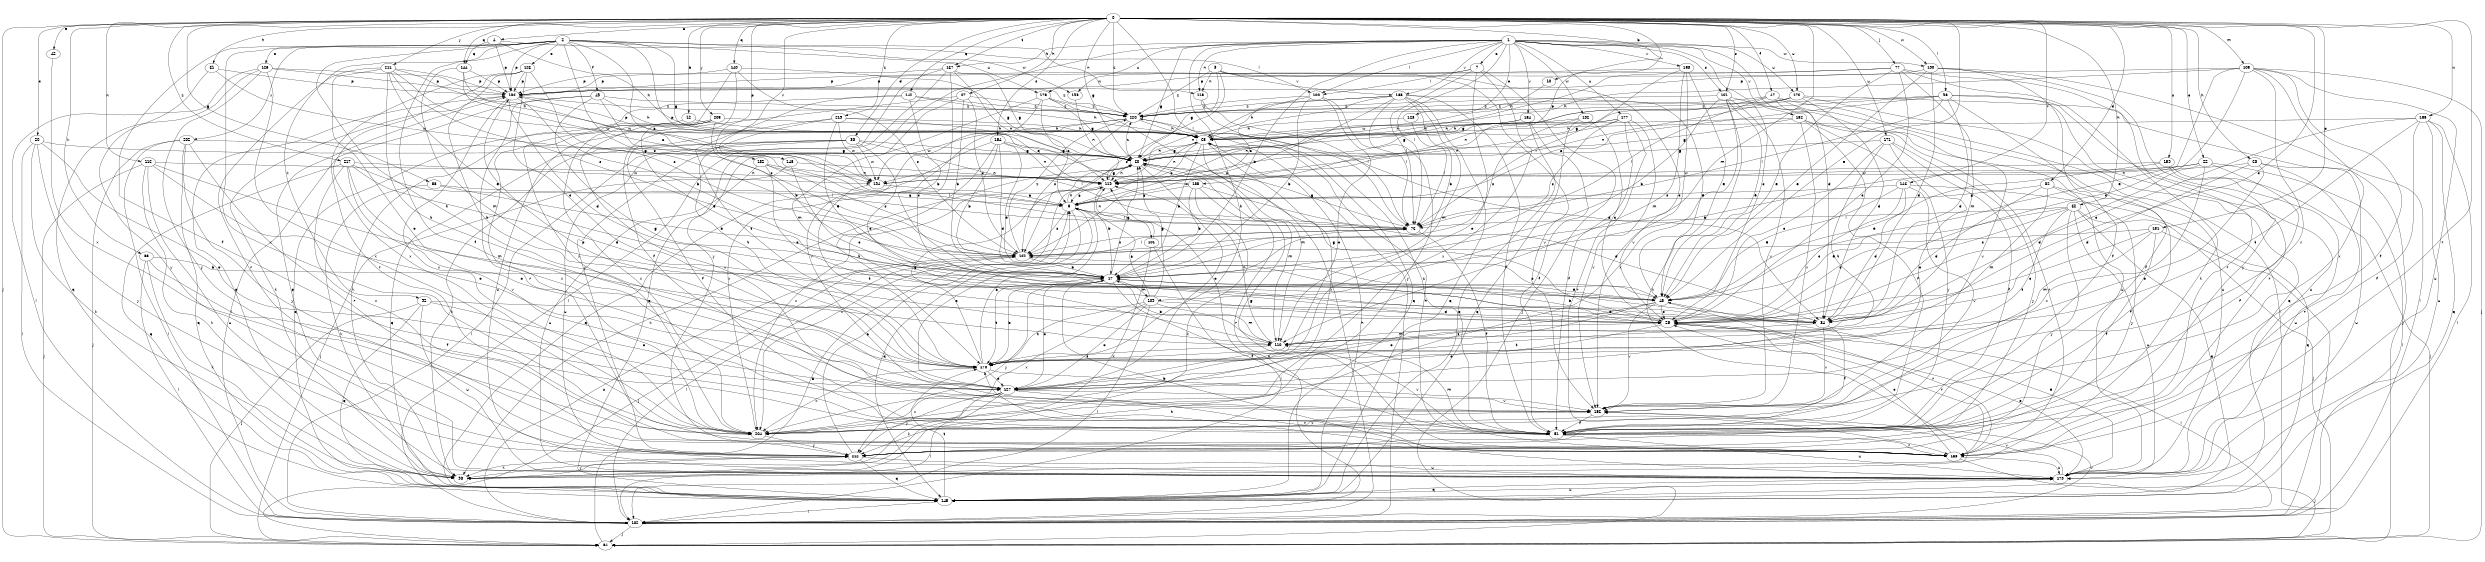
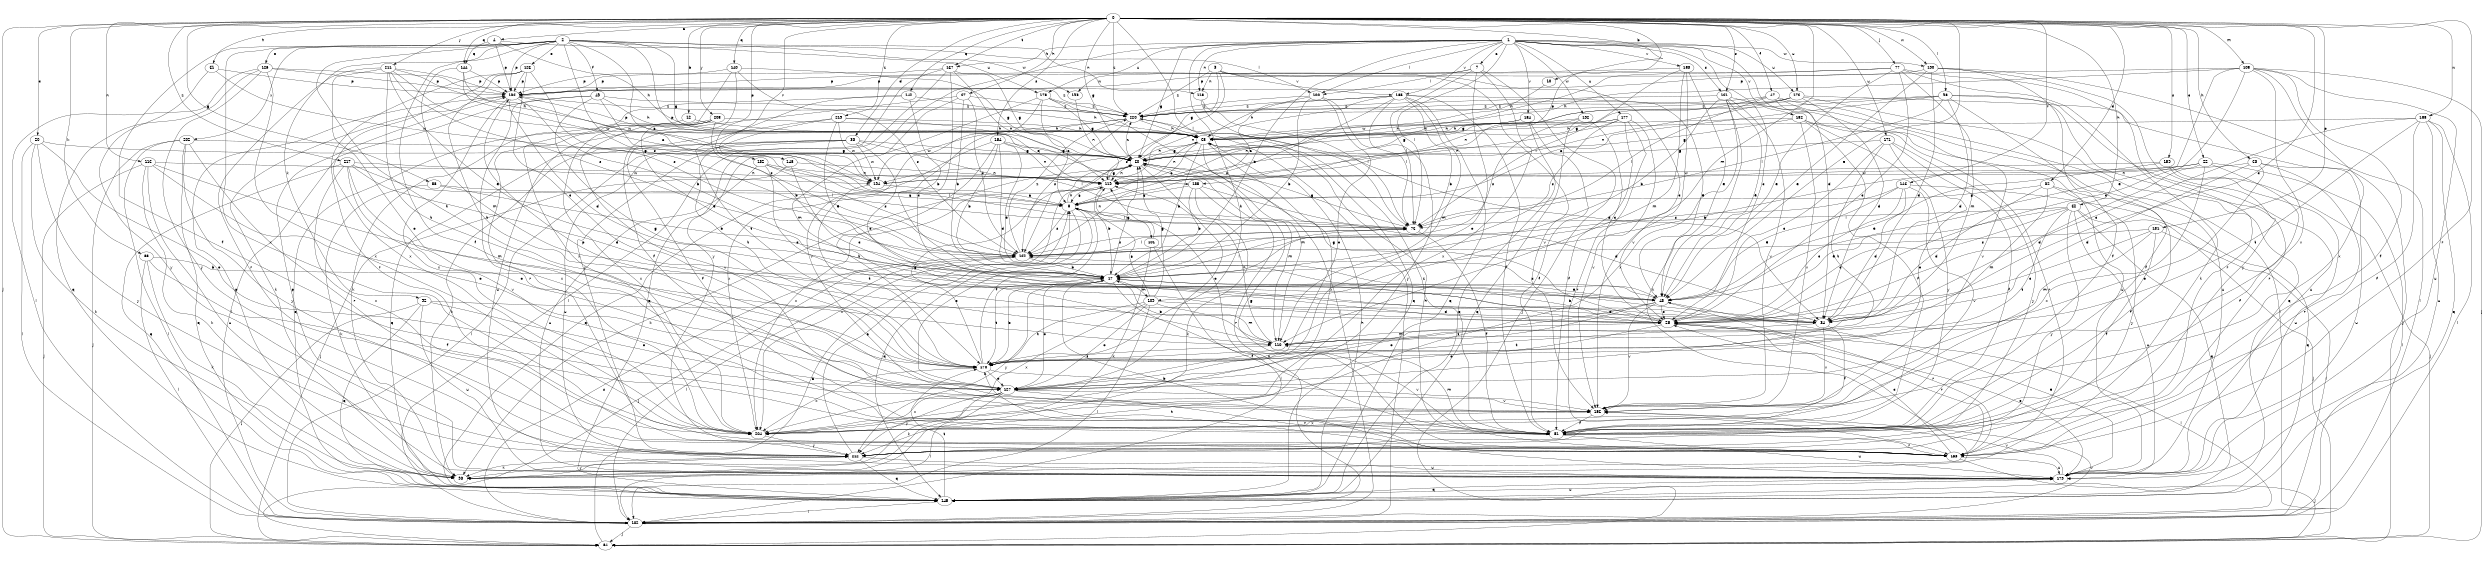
node "42": removed
edge "142" -> "220": removed, label "z"
node "123": removed
edge "146" -> "8": now "146" -> "162"
edge "170" -> "8": label "a" -> "f"
